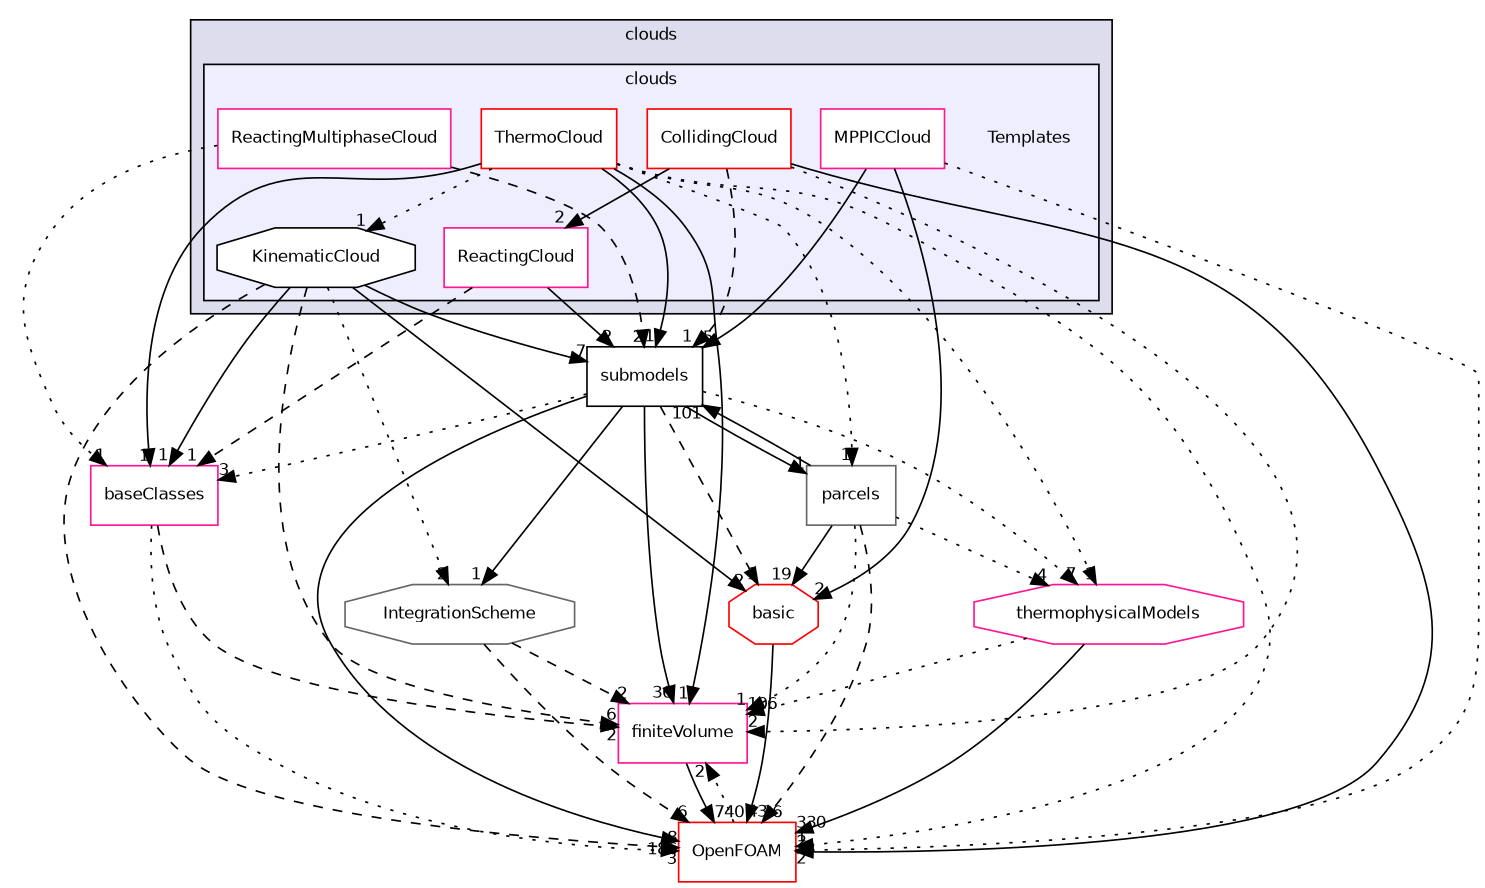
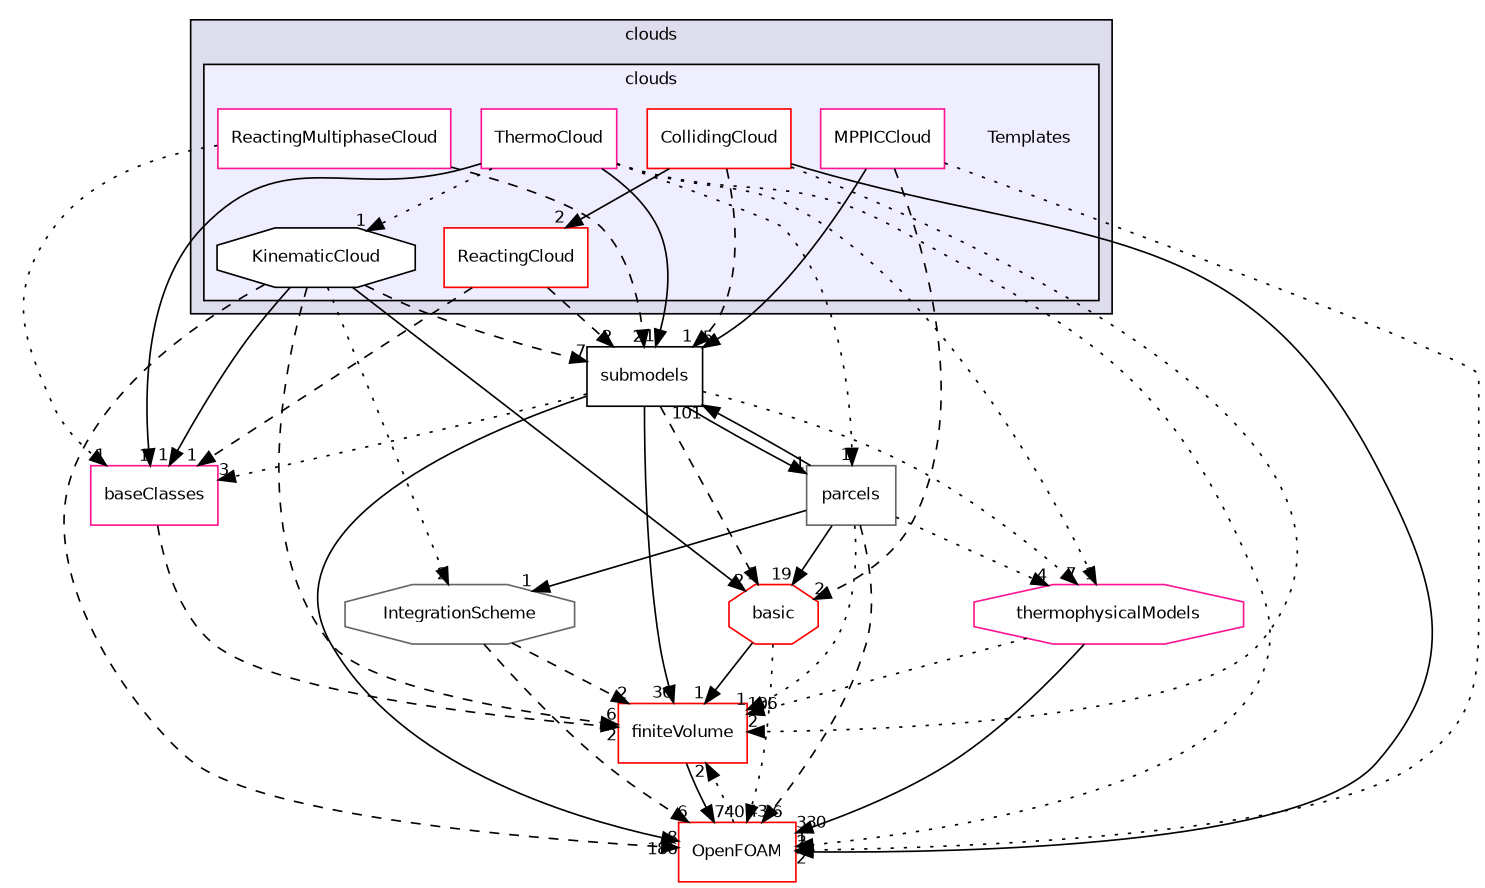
node "ThermoCloud": color red -> deeppink
node "ReactingCloud": color deeppink -> red
edge "ReactingCloud" -> "submodels": style solid -> dashed
edge "KinematicCloud" -> "submodels": style solid -> dashed
edge "ThermoCloud" -> "finiteVolume": now "basic" -> "finiteVolume"
edge "MPPICCloud" -> "basic": style solid -> dashed
edge "submodels" -> "IntegrationScheme": now "parcels" -> "IntegrationScheme"
edge "basic" -> "OpenFOAM": style solid -> dotted
node "finiteVolume": color deeppink -> red
edge "baseClasses" -> "OpenFOAM": removed
